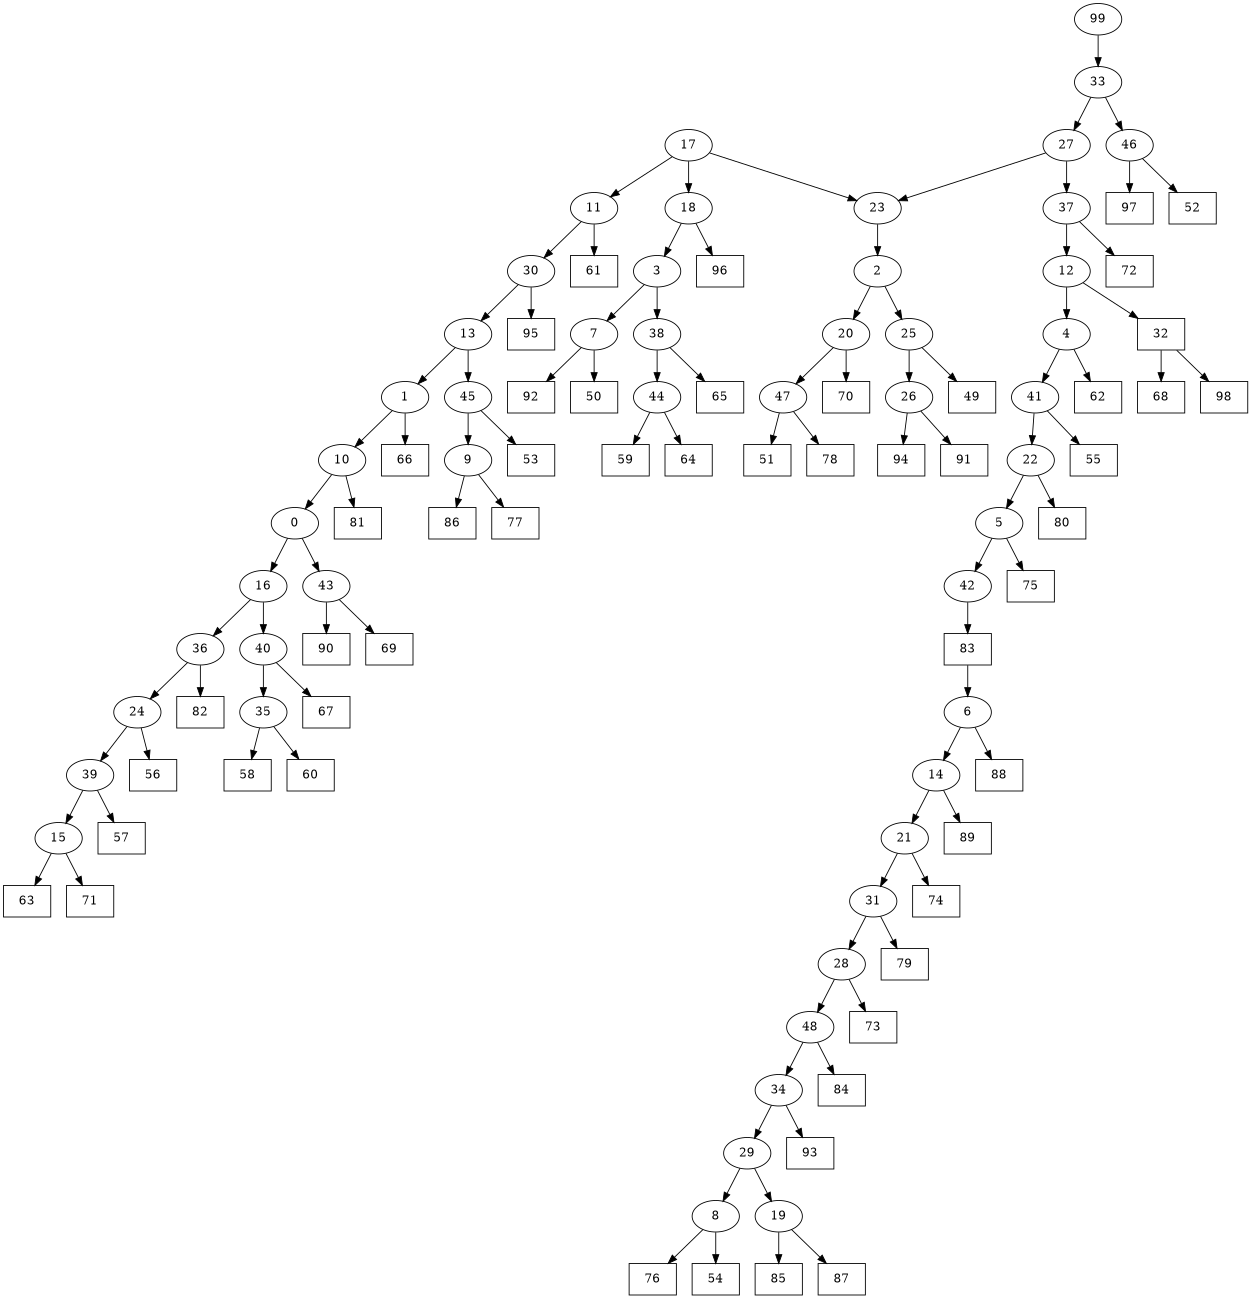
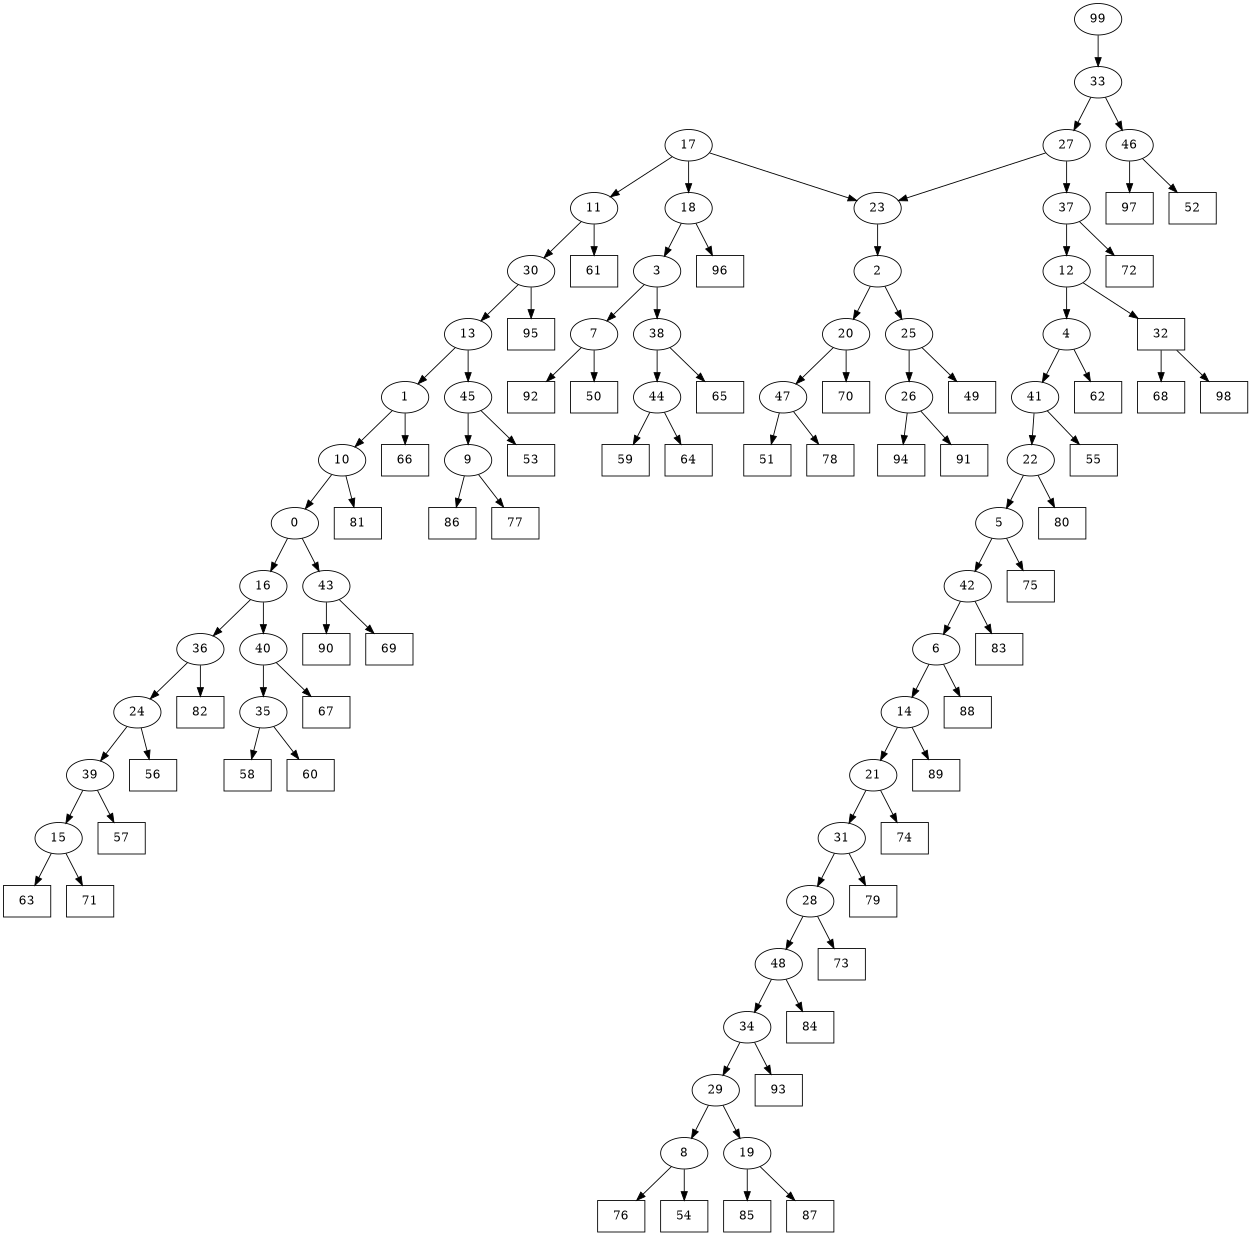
edge "83" -> "6": now "42" -> "6"
